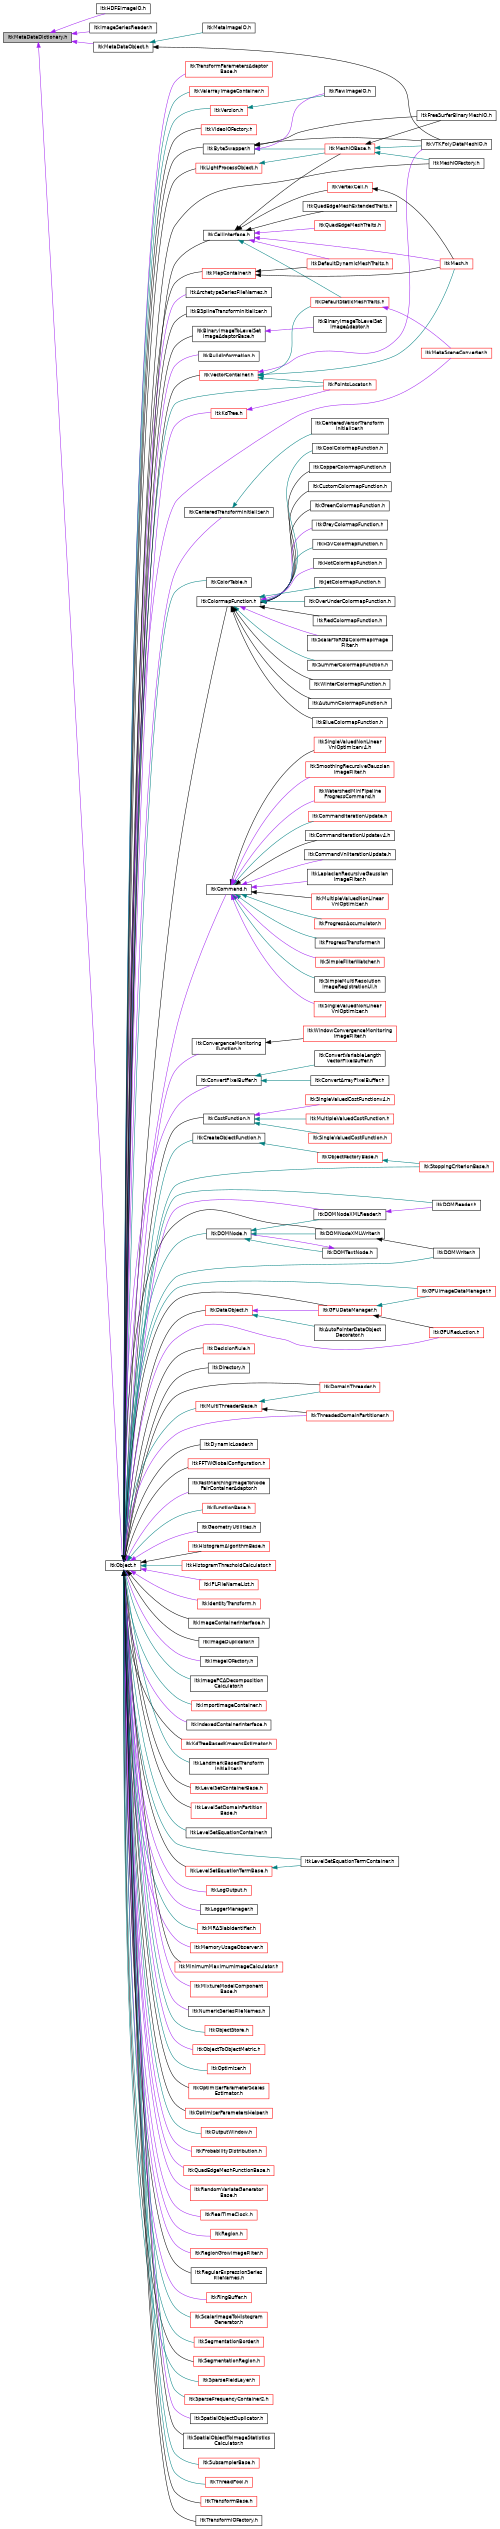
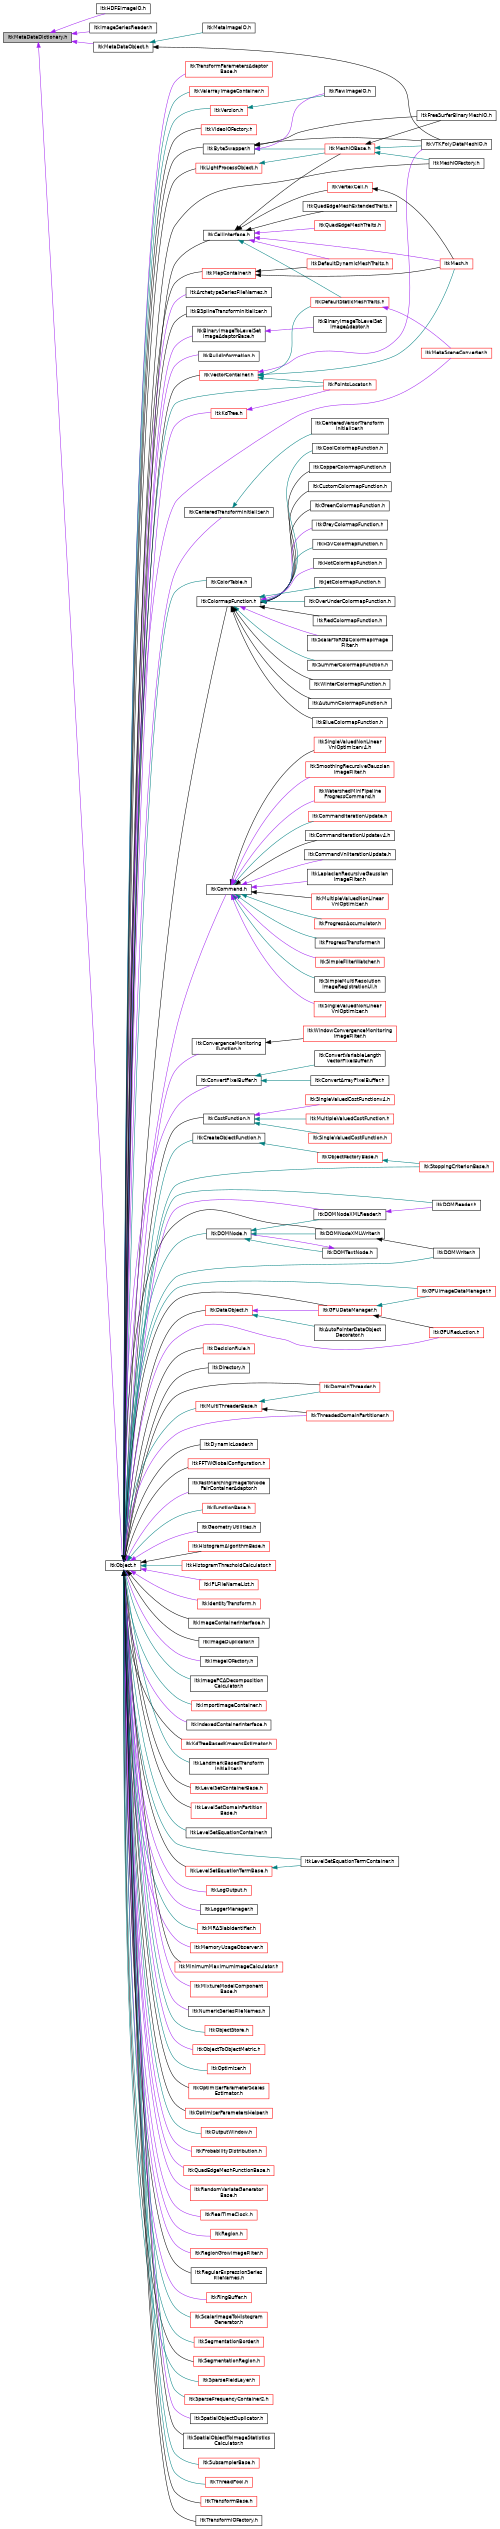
edge "itkBinaryImageToLevelSet ImageAdaptorBase.h" -> "itkObject.h": color black -> purple
